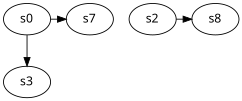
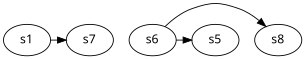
node "s0": label "s0" -> "s1"
node "s2": label "s2" -> "s6"
node "s5": added
node "s3": removed
